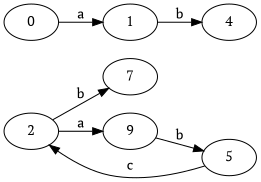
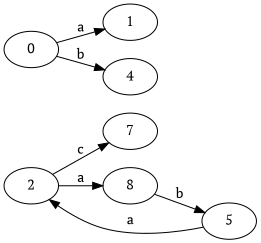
edge "1" -> "4": now "0" -> "4"
edge "2" -> "7": label "b" -> "c"
node "9": label "9" -> "8"
edge "5" -> "2": label "c" -> "a"
